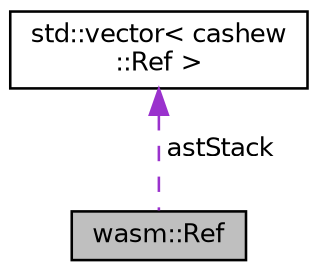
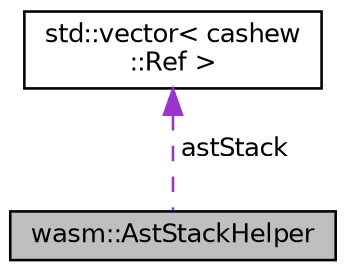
node "wasm::Ref": label "wasm::Ref" -> "wasm::AstStackHelper"
